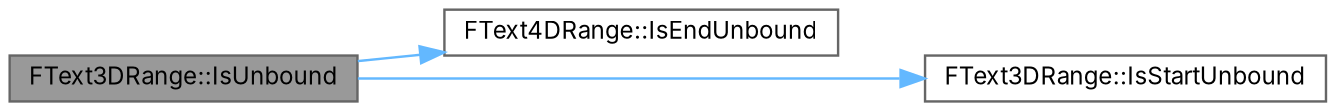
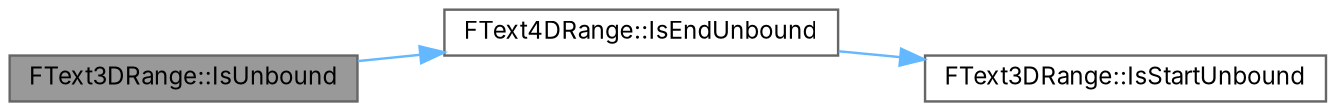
edge "FText3DRange::IsUnbound" -> "FText3DRange::IsStartUnbound": now "FText4DRange::IsEndUnbound" -> "FText3DRange::IsStartUnbound"
